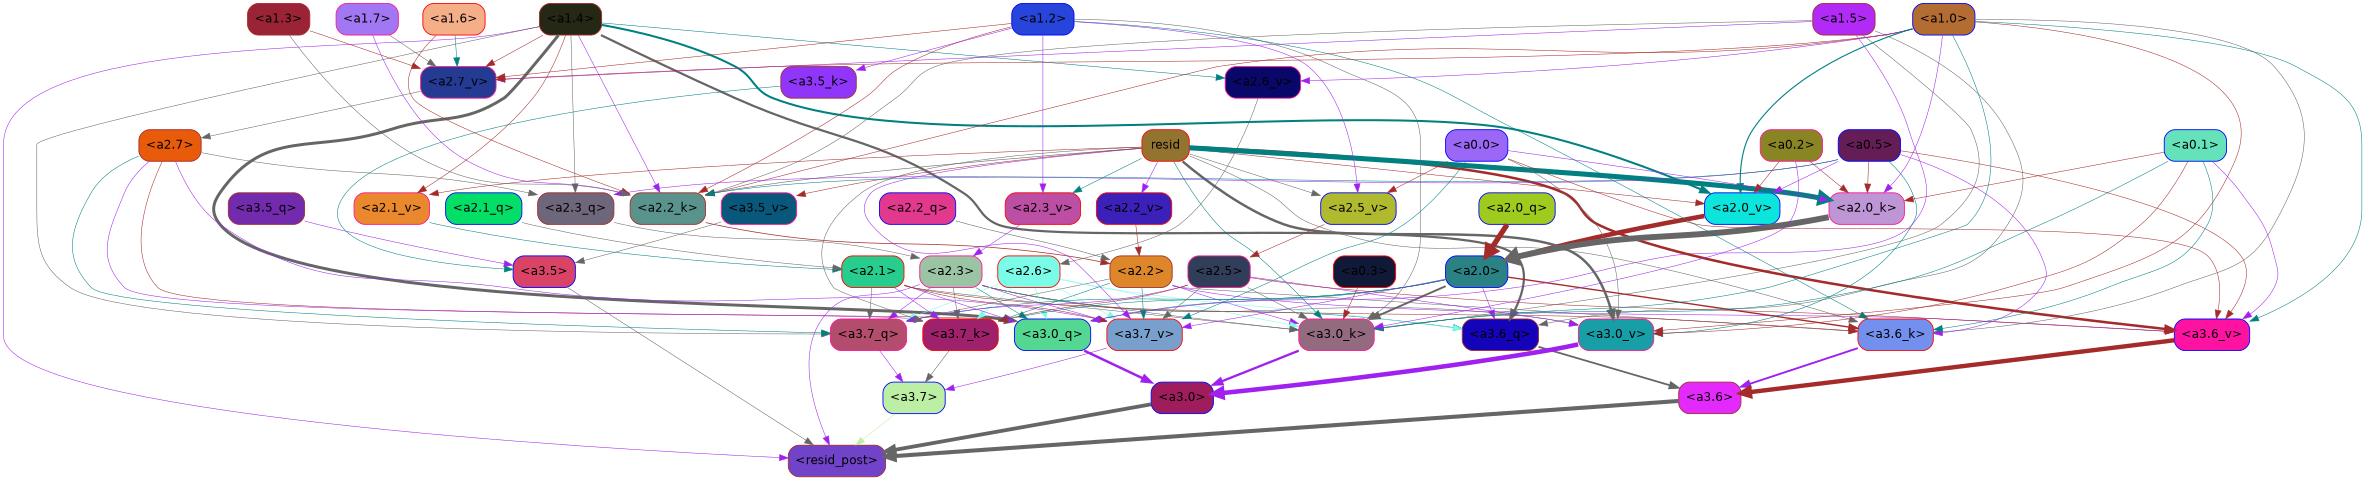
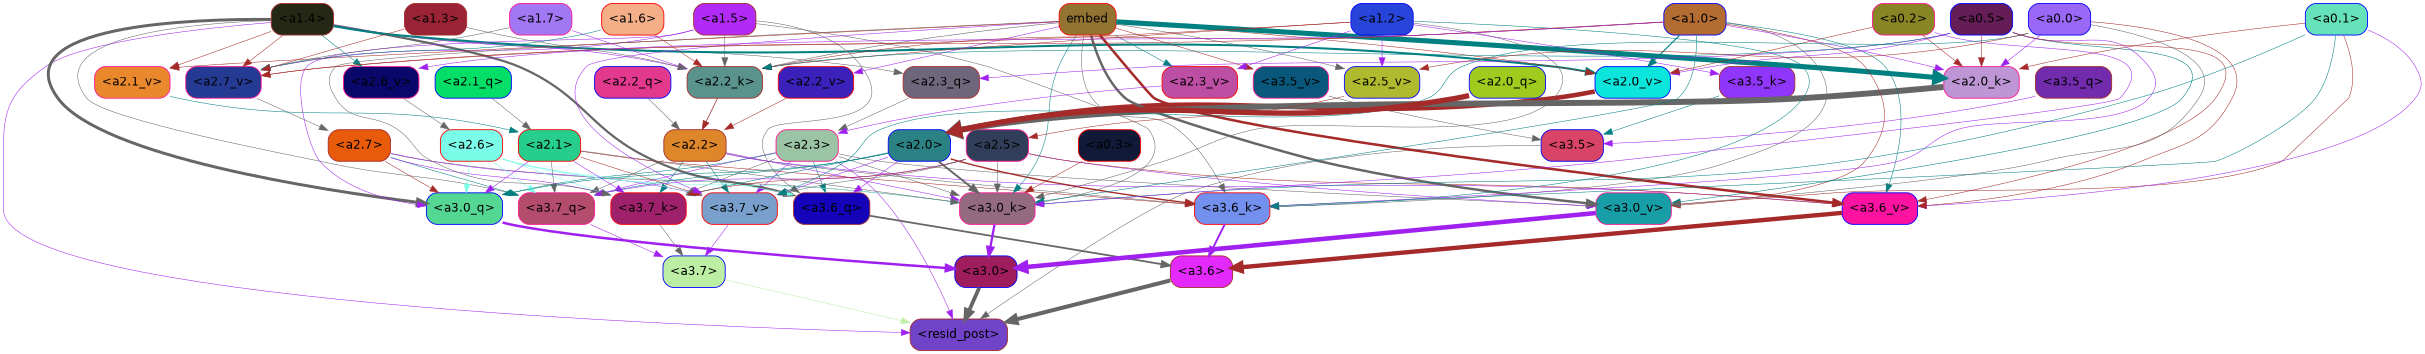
node "resid": label "resid" -> "embed"
edge "<a2.7>" -> "<a2.3_q>": now "<a2.7>" -> "<a3.0_k>"
